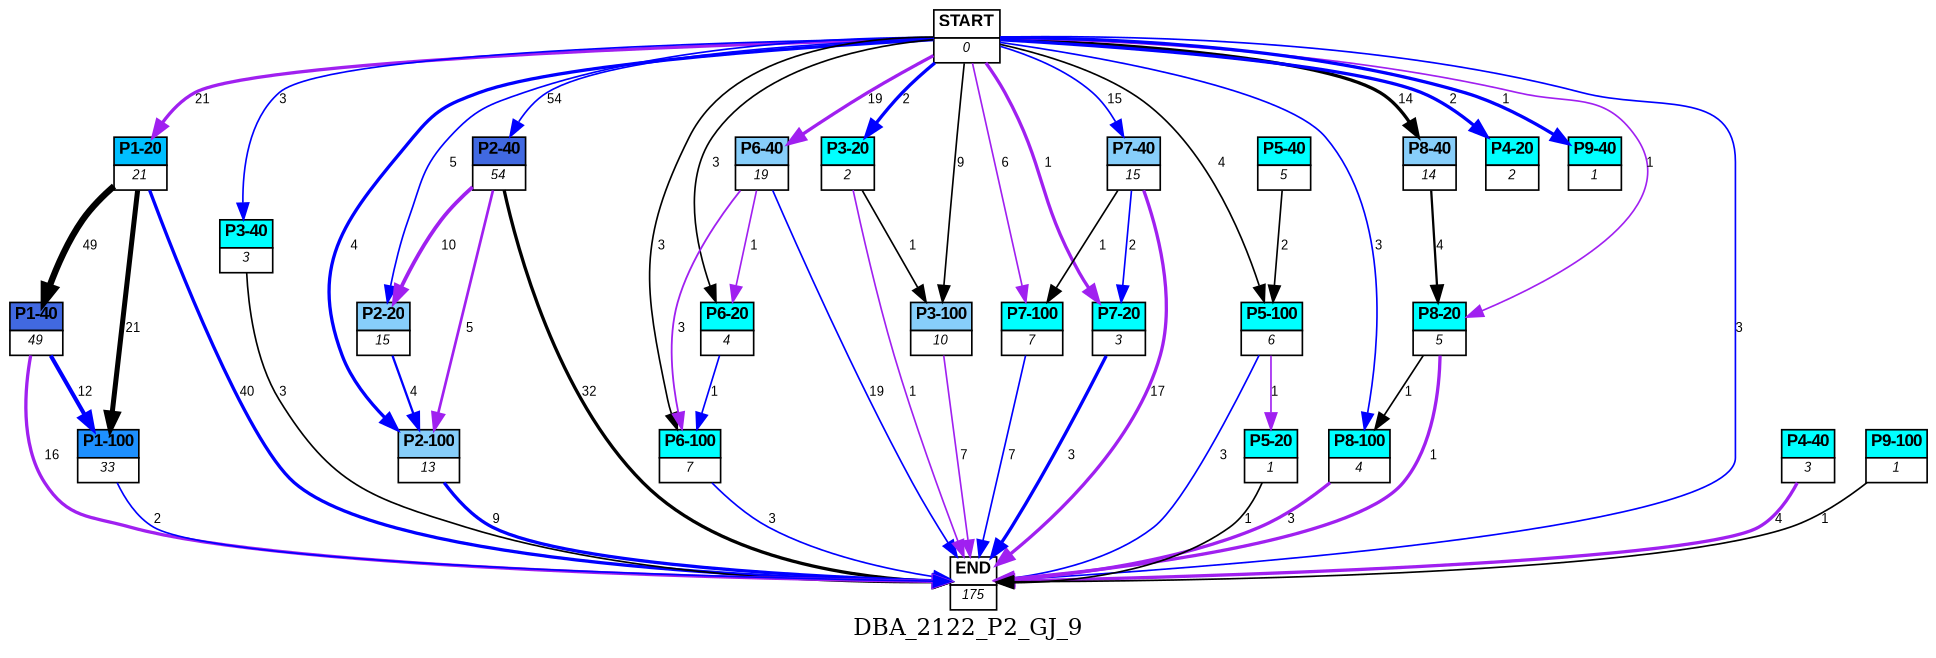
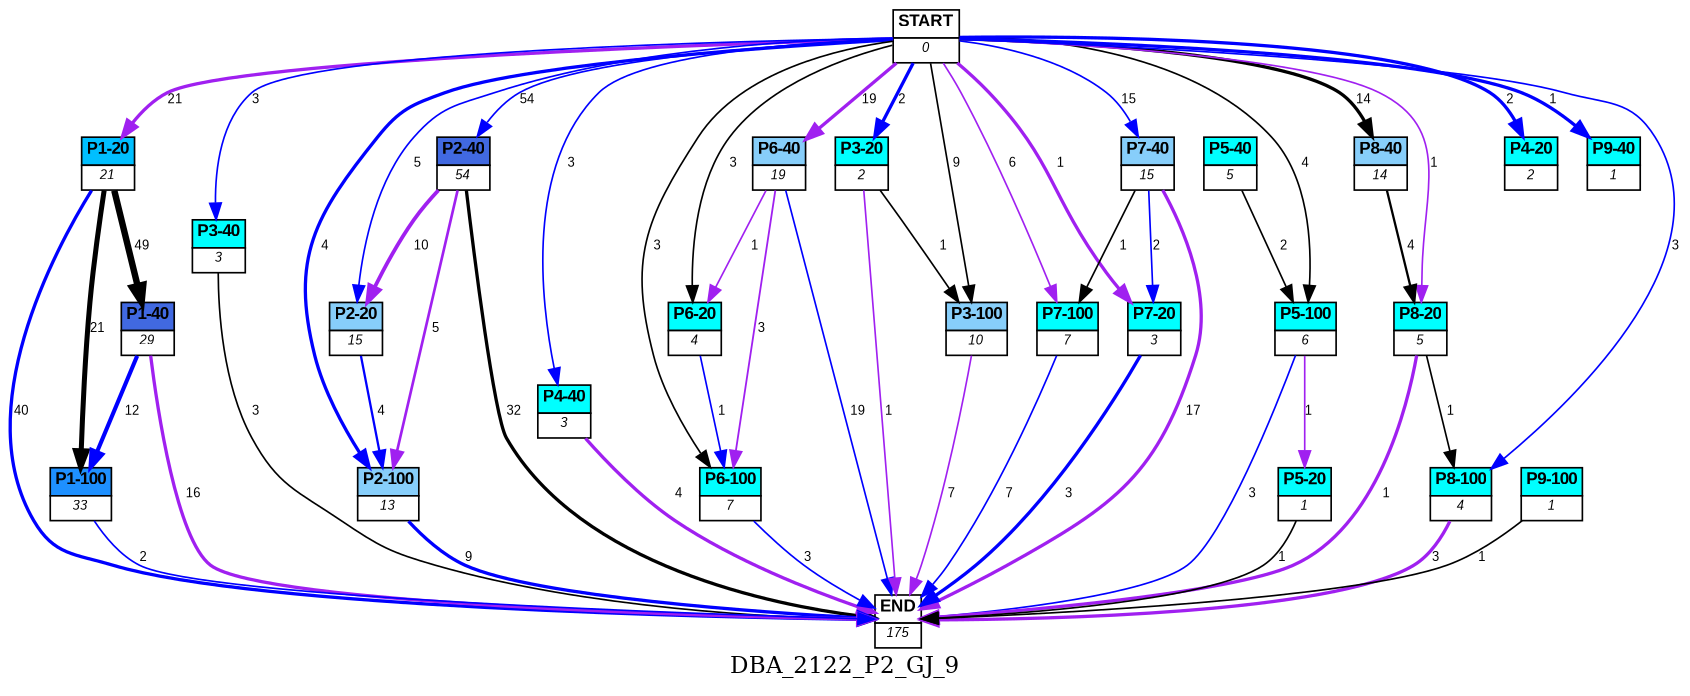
edge "START" -> "END": now "START" -> "P4-40"
node "P1-40": text "49" -> "29"
